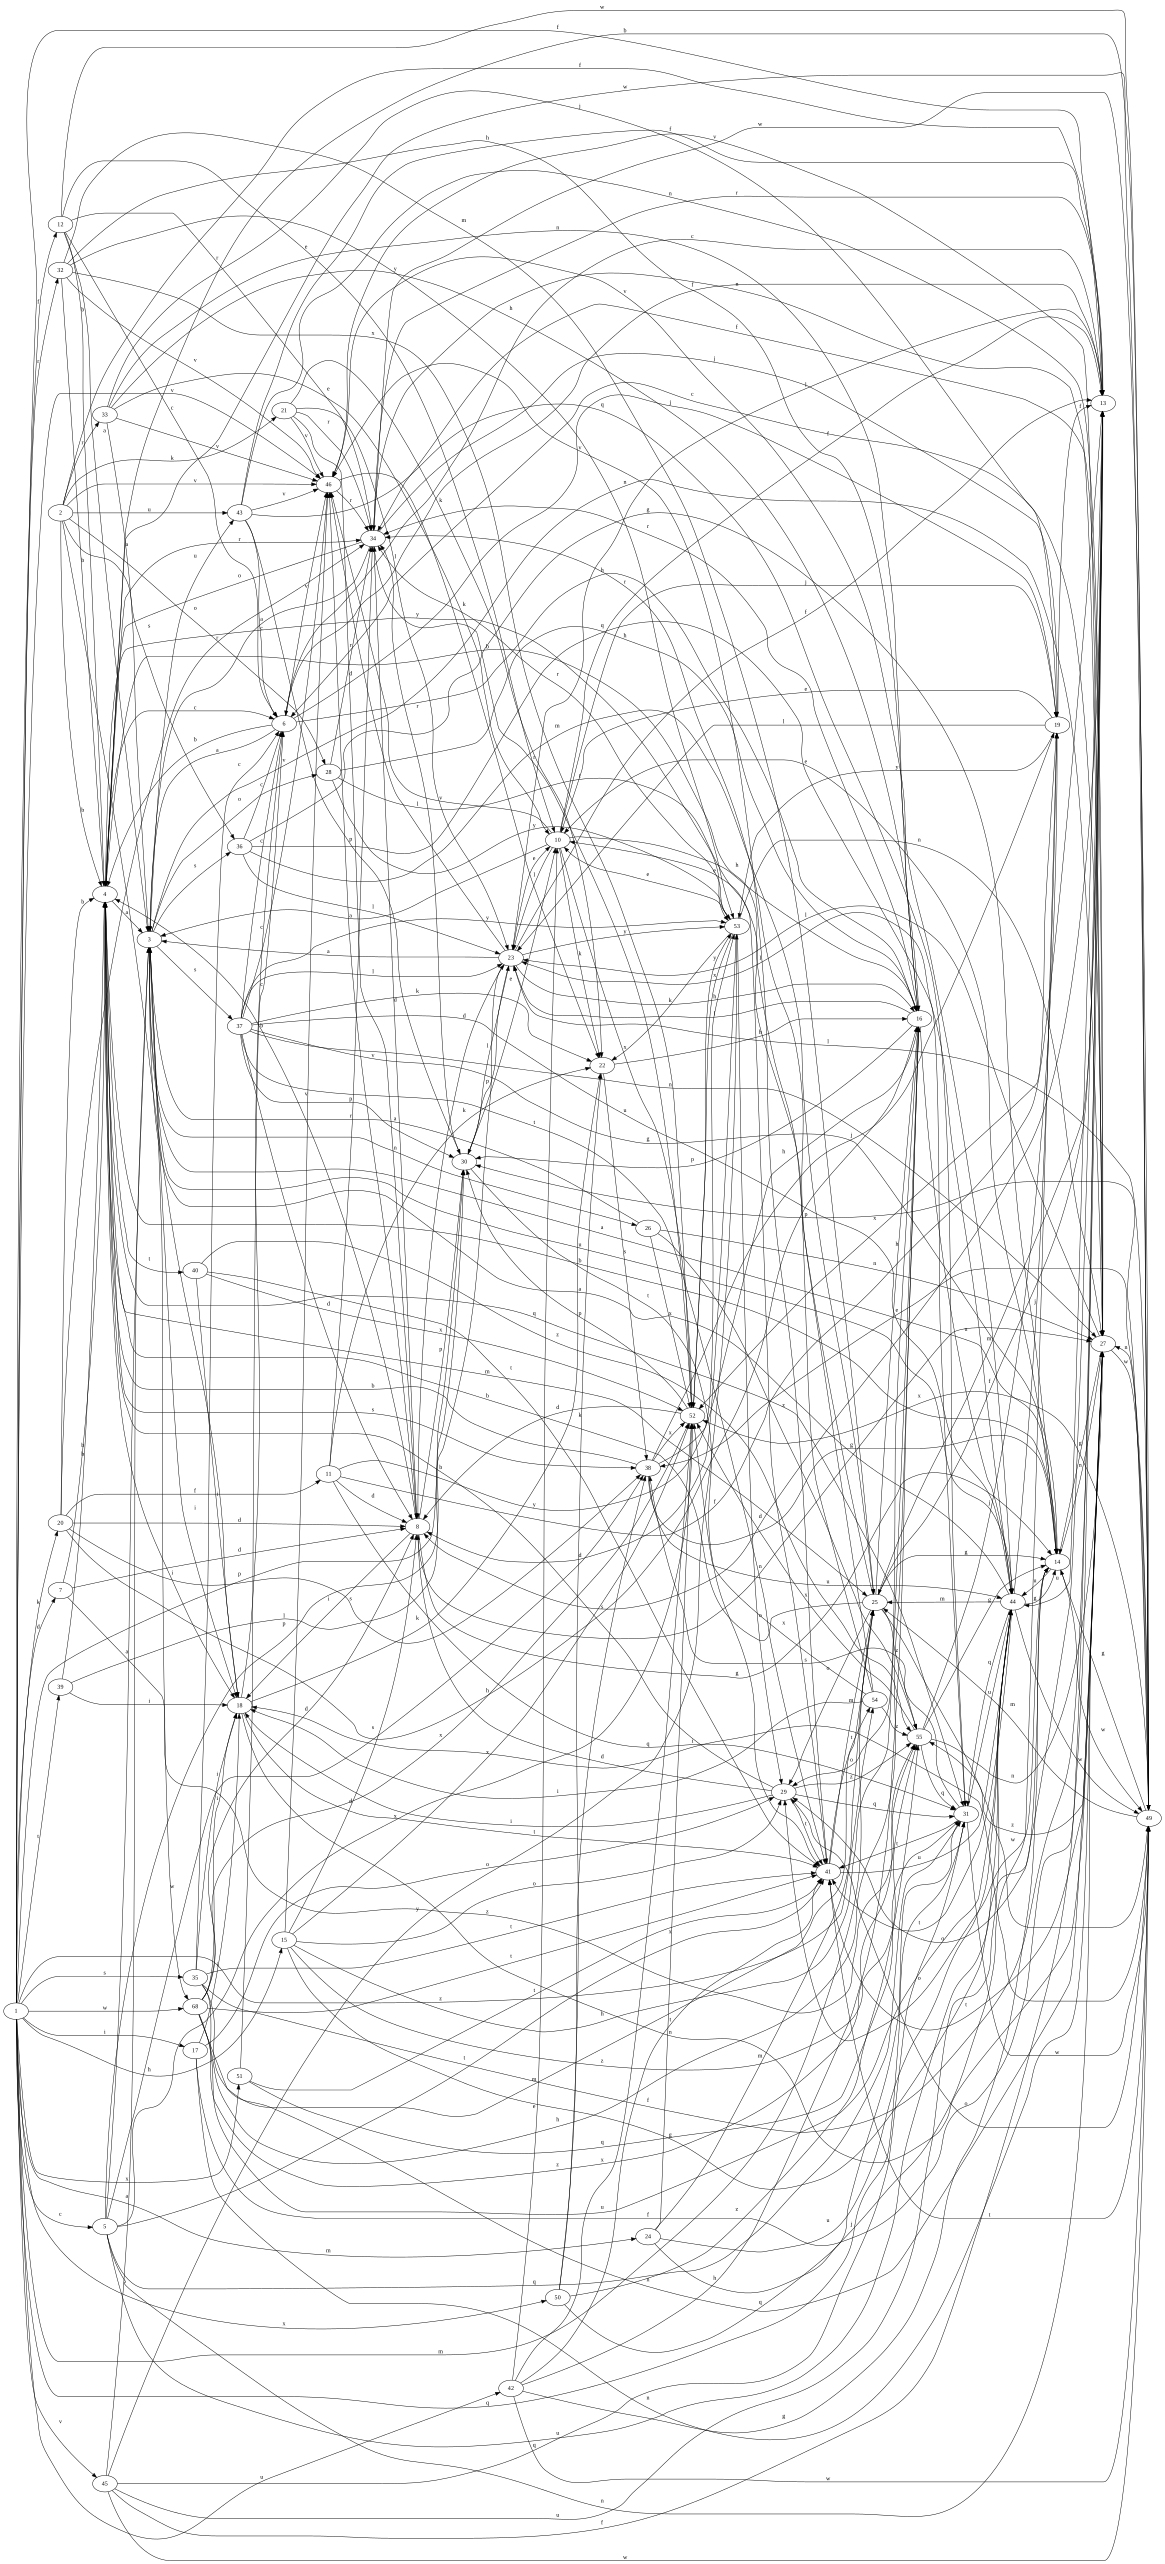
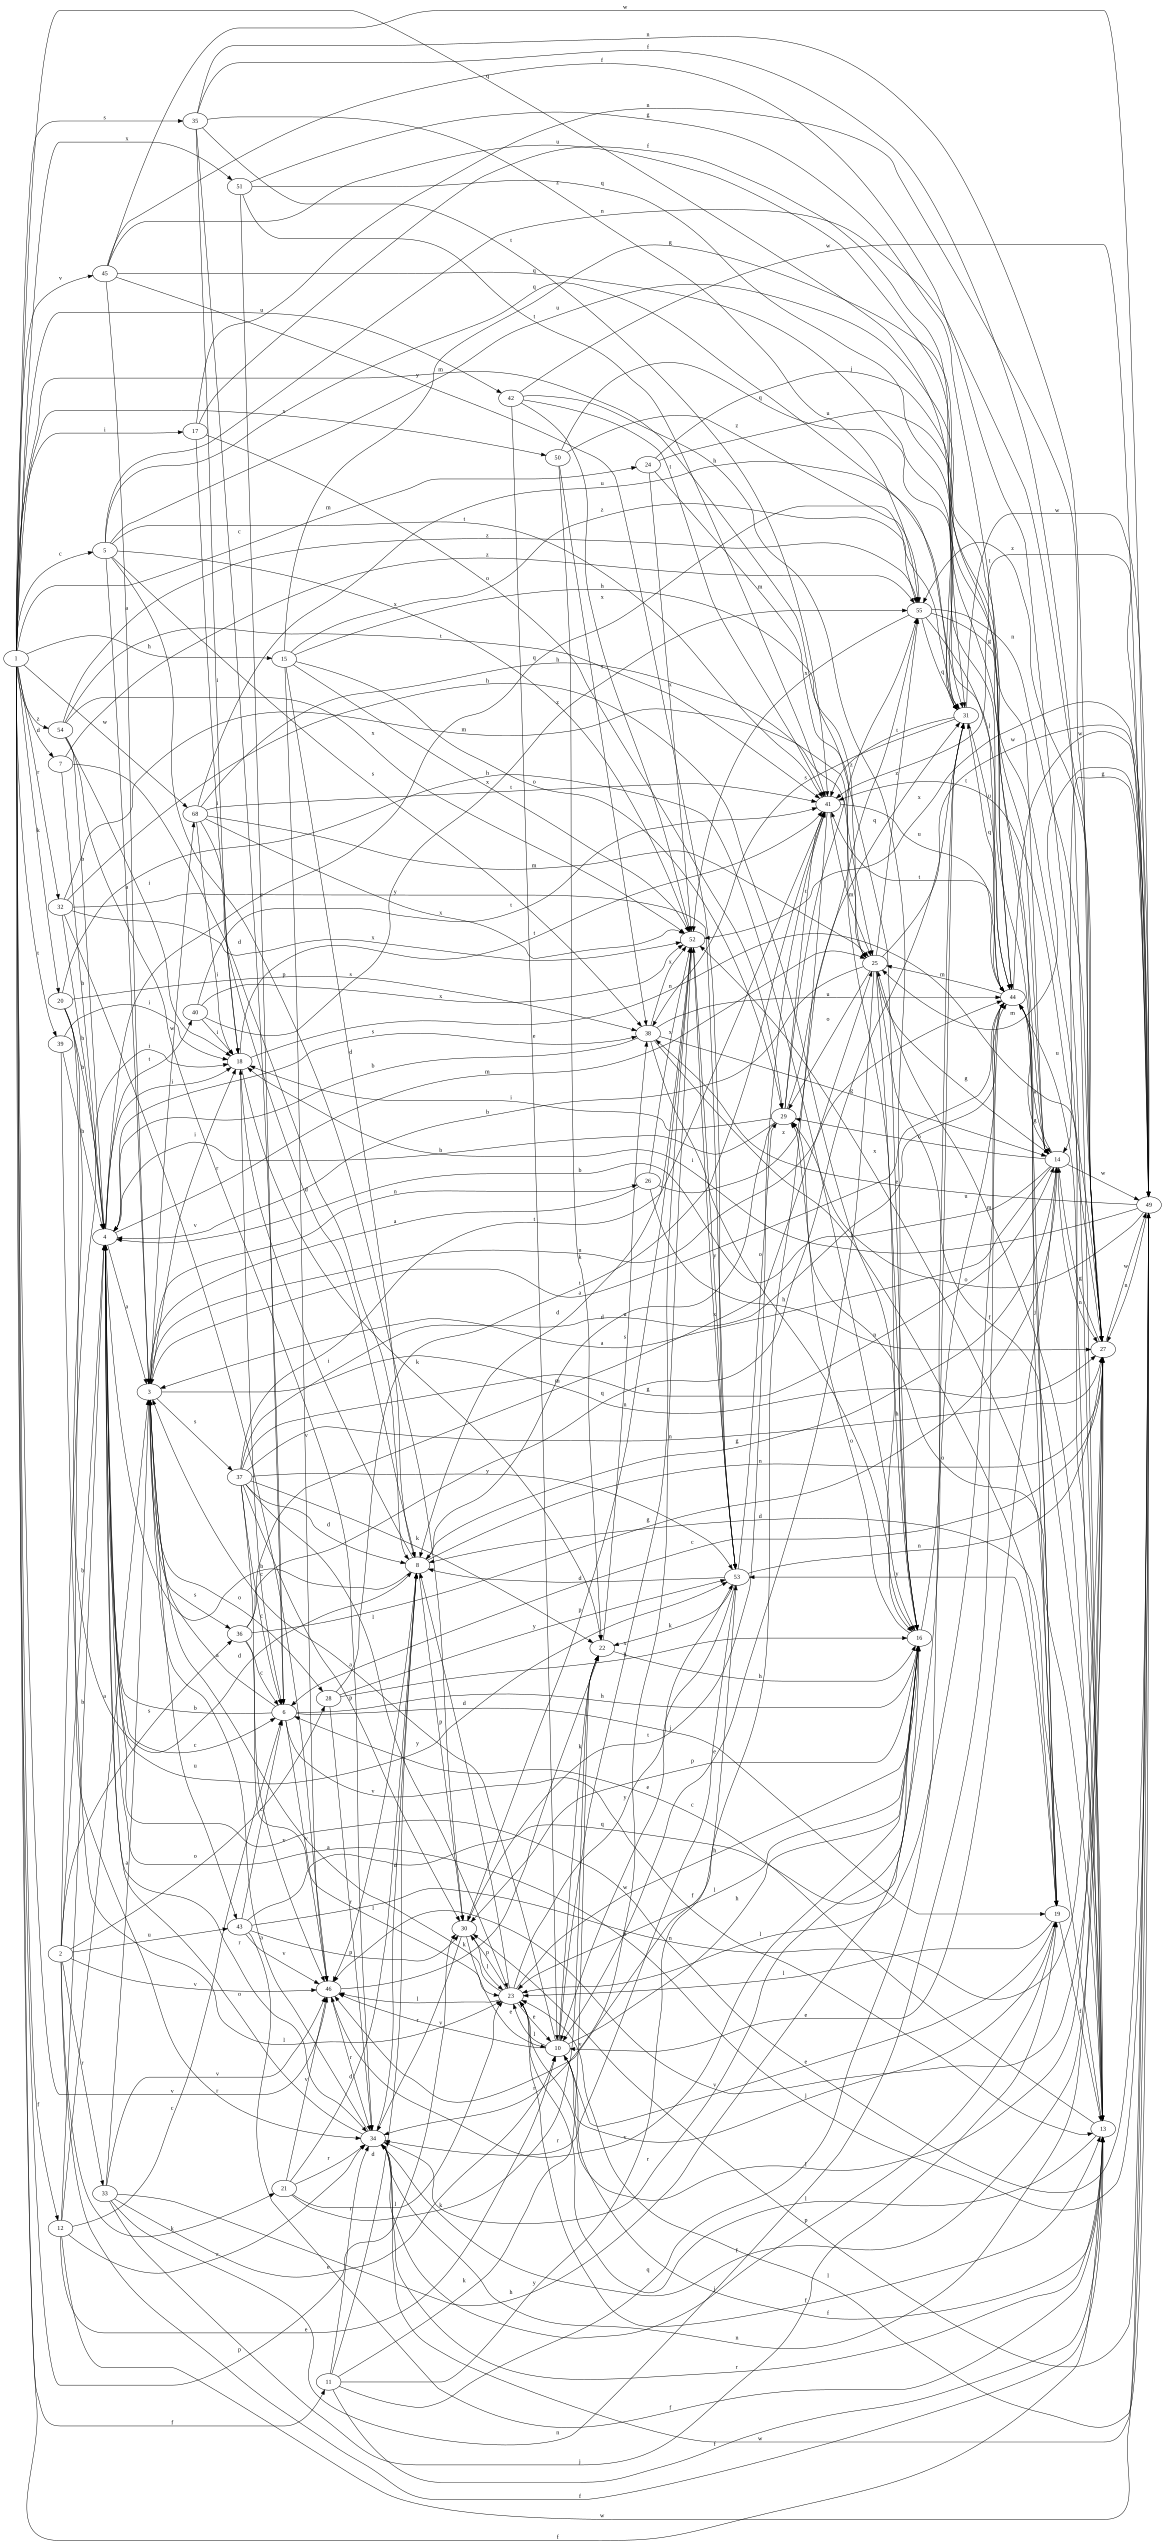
edge "20" -> "11": now "1" -> "11"
edge "41" -> "54": reversed
edge "42" -> "14": now "51" -> "14"
